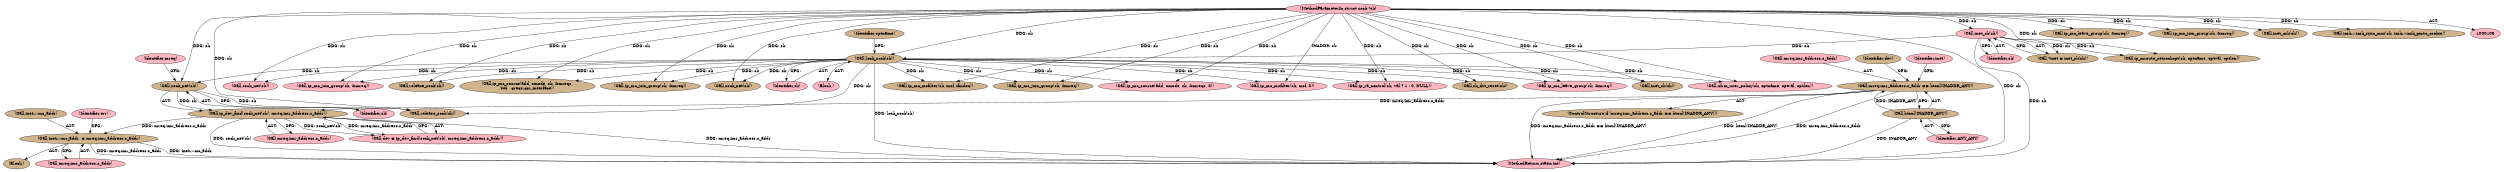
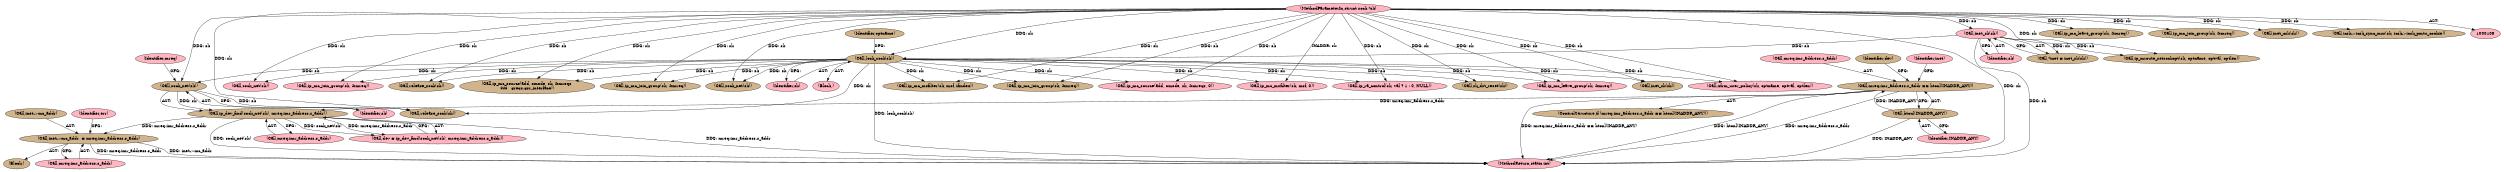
node "(Identifier,ANY_ANY)": label "(Identifier,ANY_ANY)" -> "(Identifier,INADDR_ANY)"
